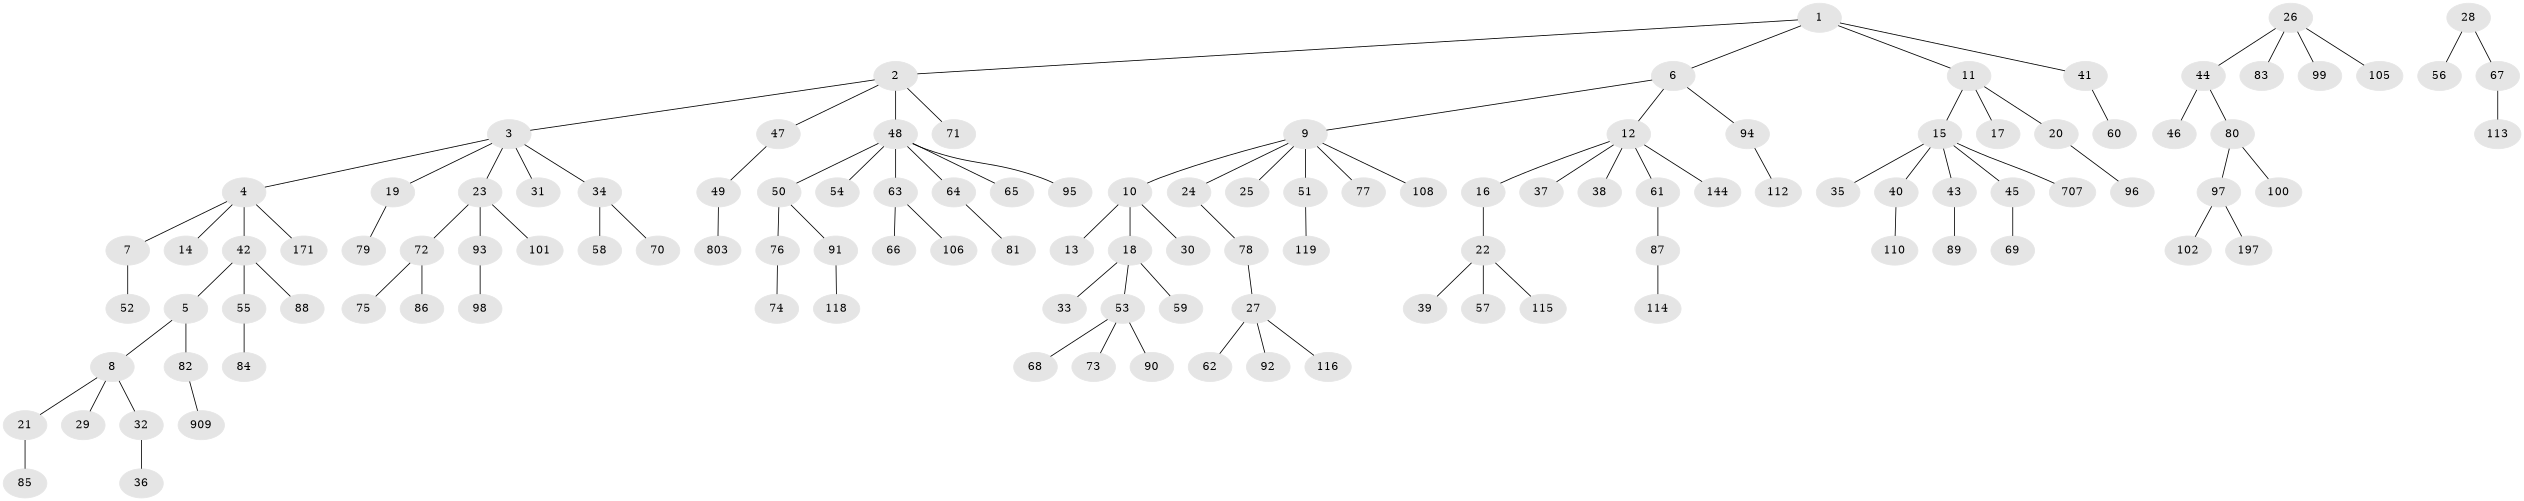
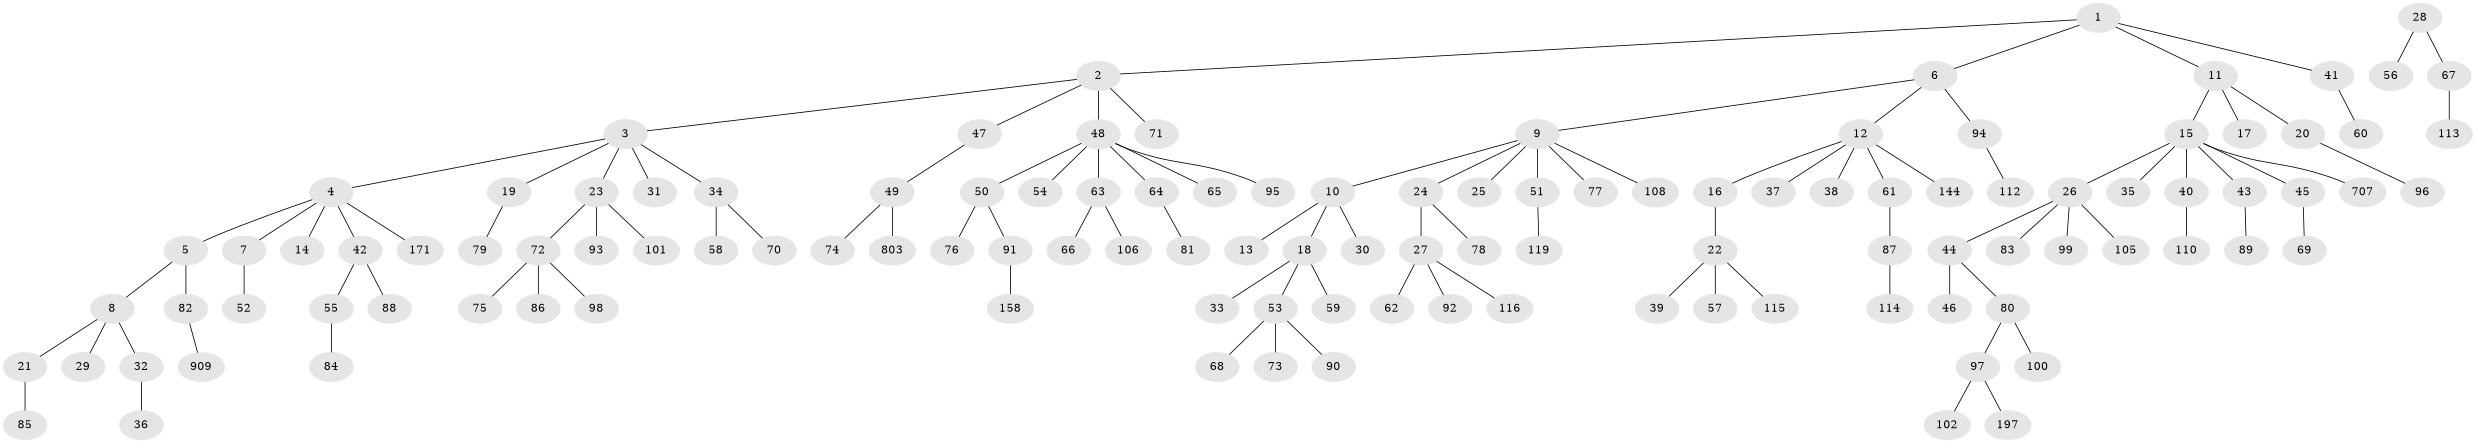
edge "15" -- "26": added
edge "42" -- "5": now "4" -- "5"
edge "93" -- "98": now "72" -- "98"
edge "76" -- "74": now "49" -- "74"
edge "78" -- "27": now "24" -- "27"
node "118": label "118" -> "158"
